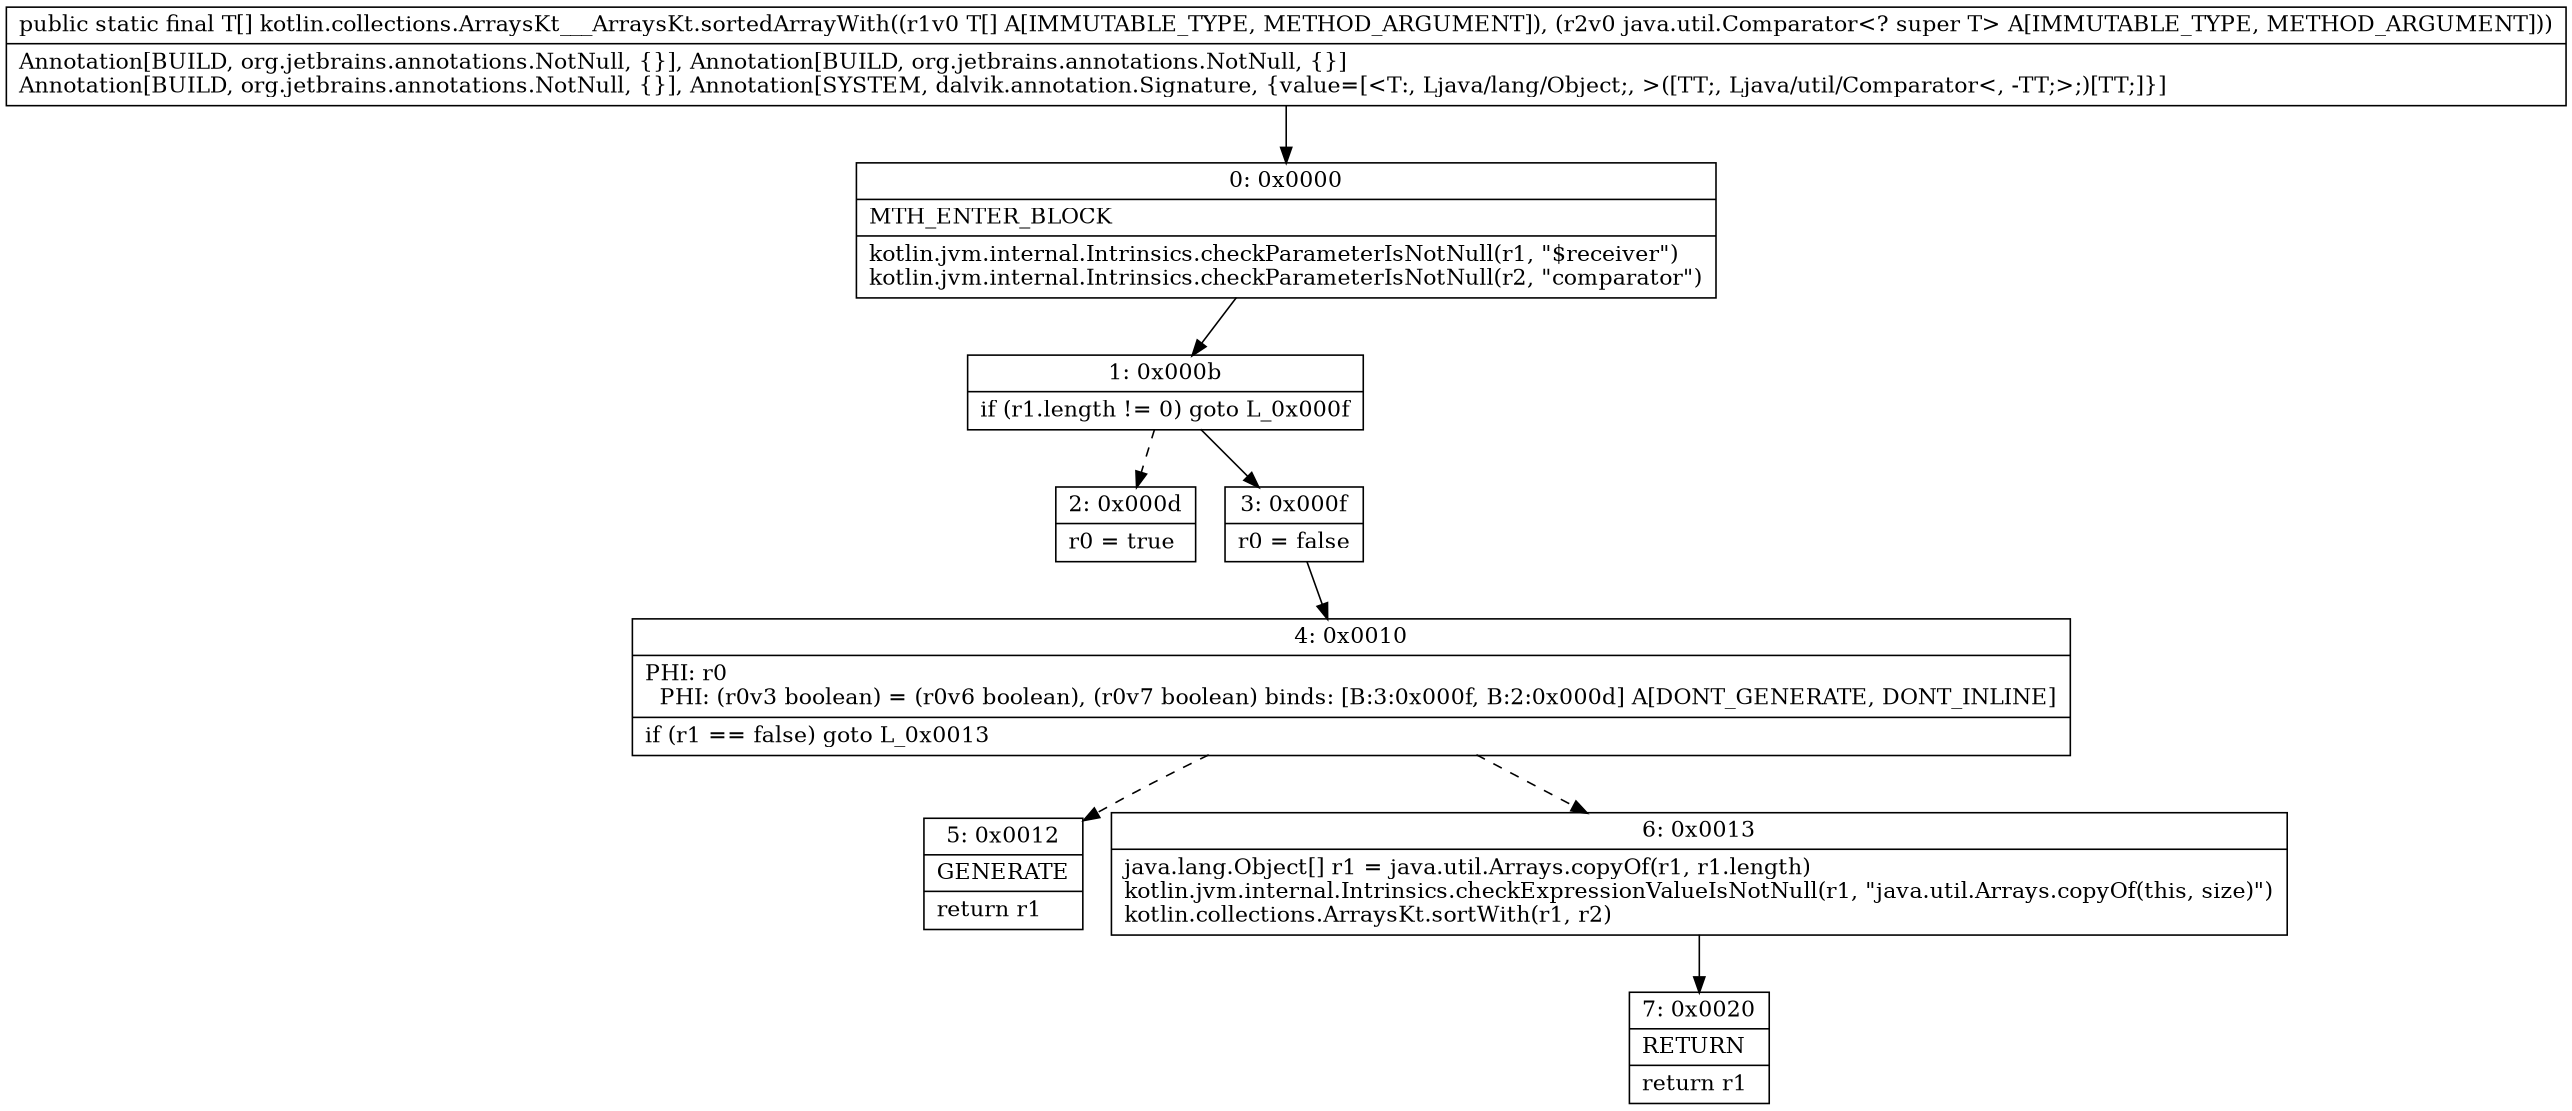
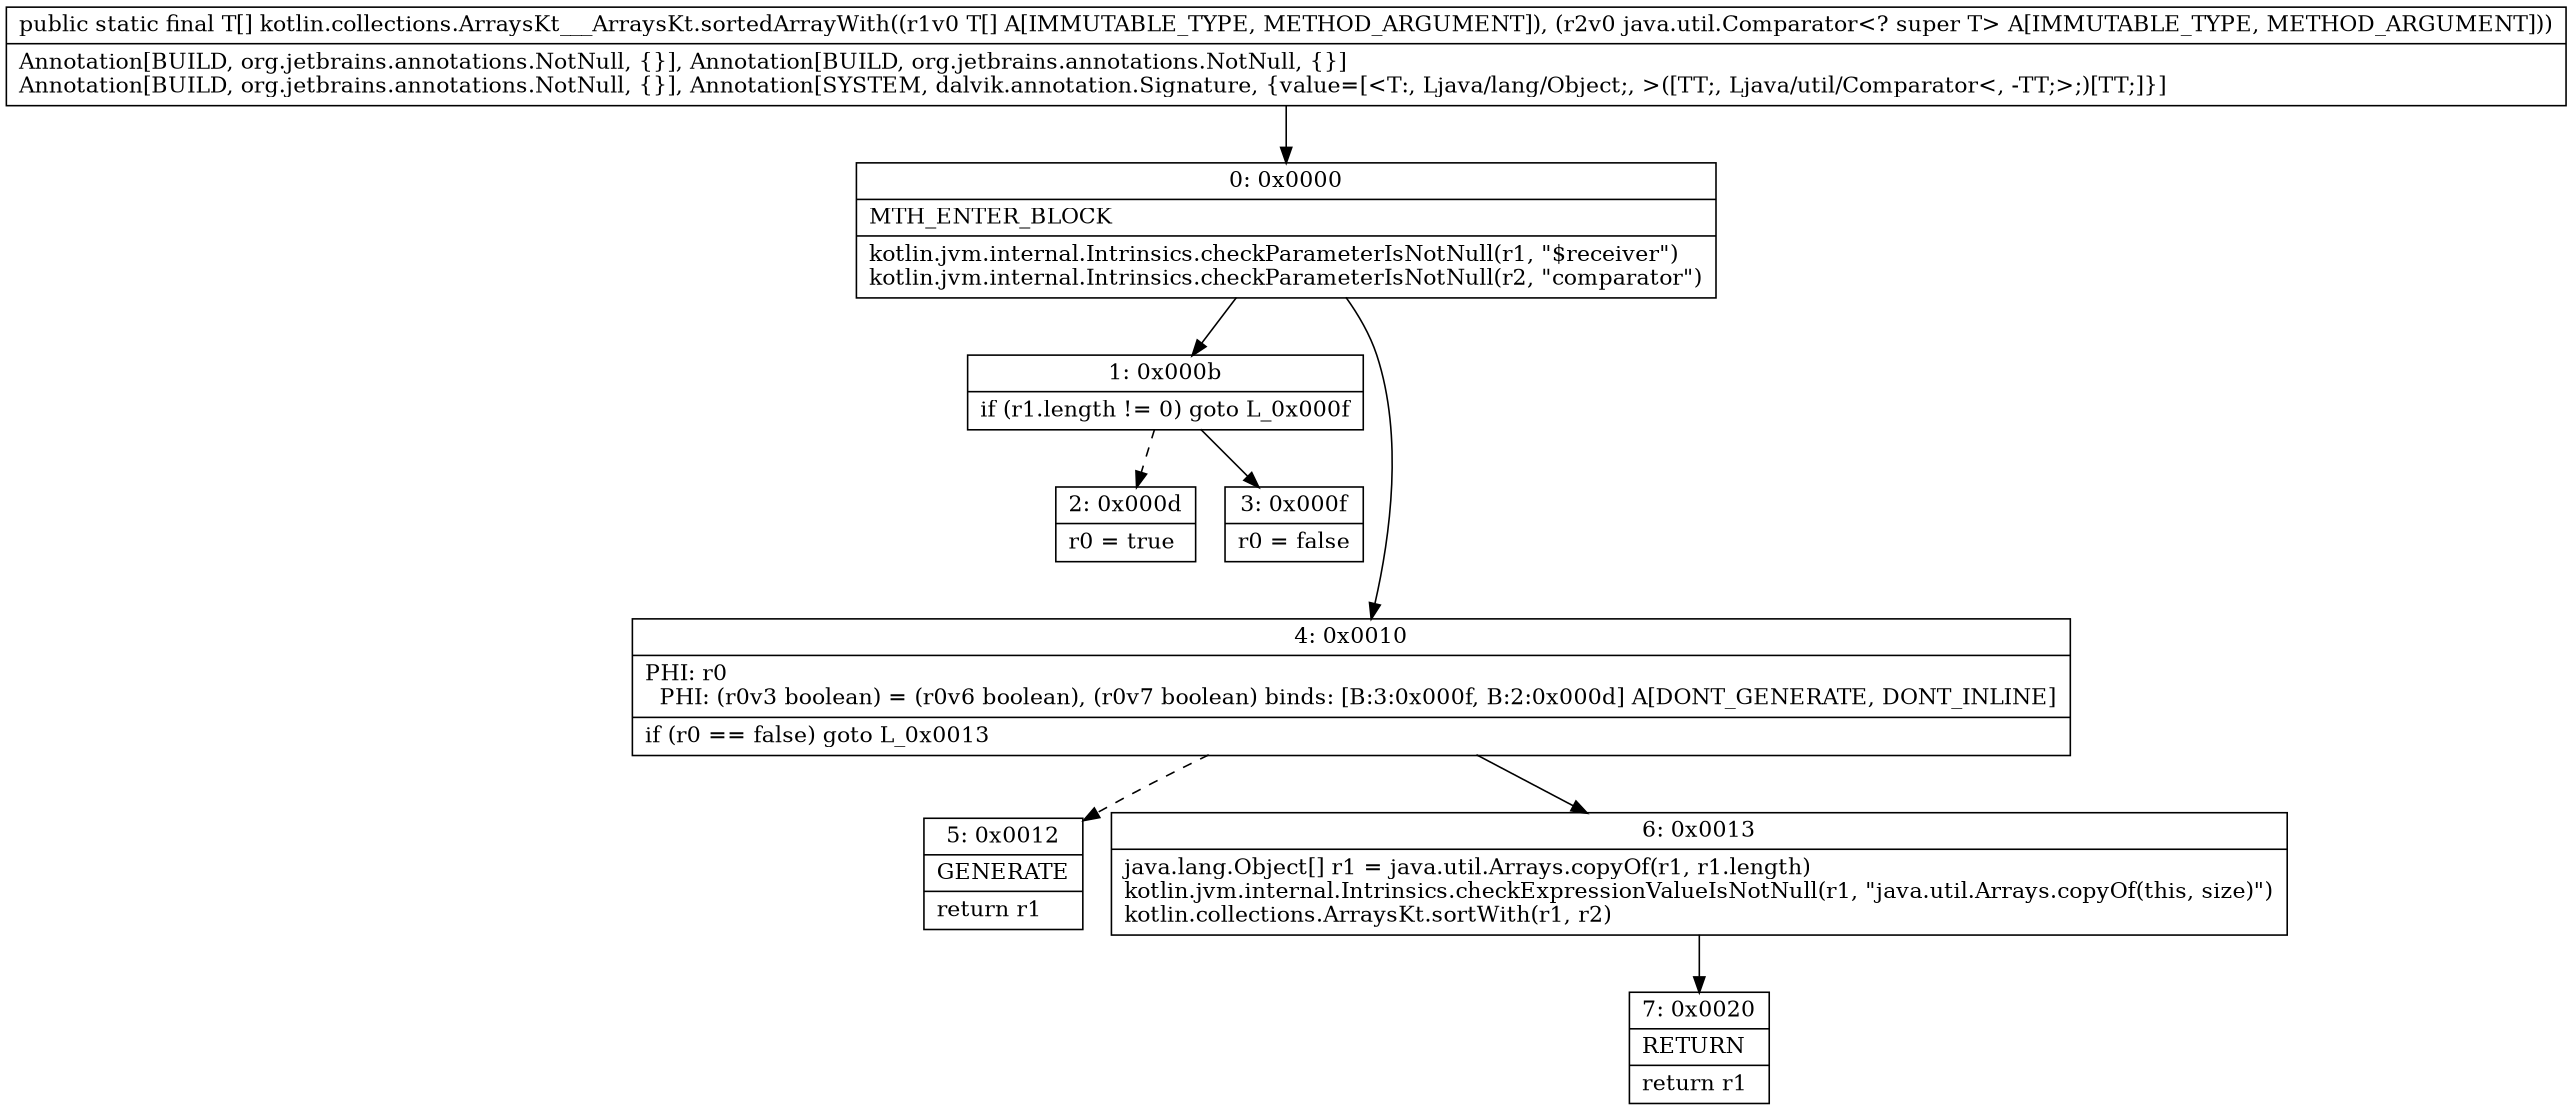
edge "3: 0x000f" -> "4: 0x0010": now "0: 0x0000" -> "4: 0x0010"
node "4: 0x0010": text "if (r1 == false) goto L_0x0013" -> "if (r0 == false) goto L_0x0013"
edge "4: 0x0010" -> "6: 0x0013": style dashed -> solid
